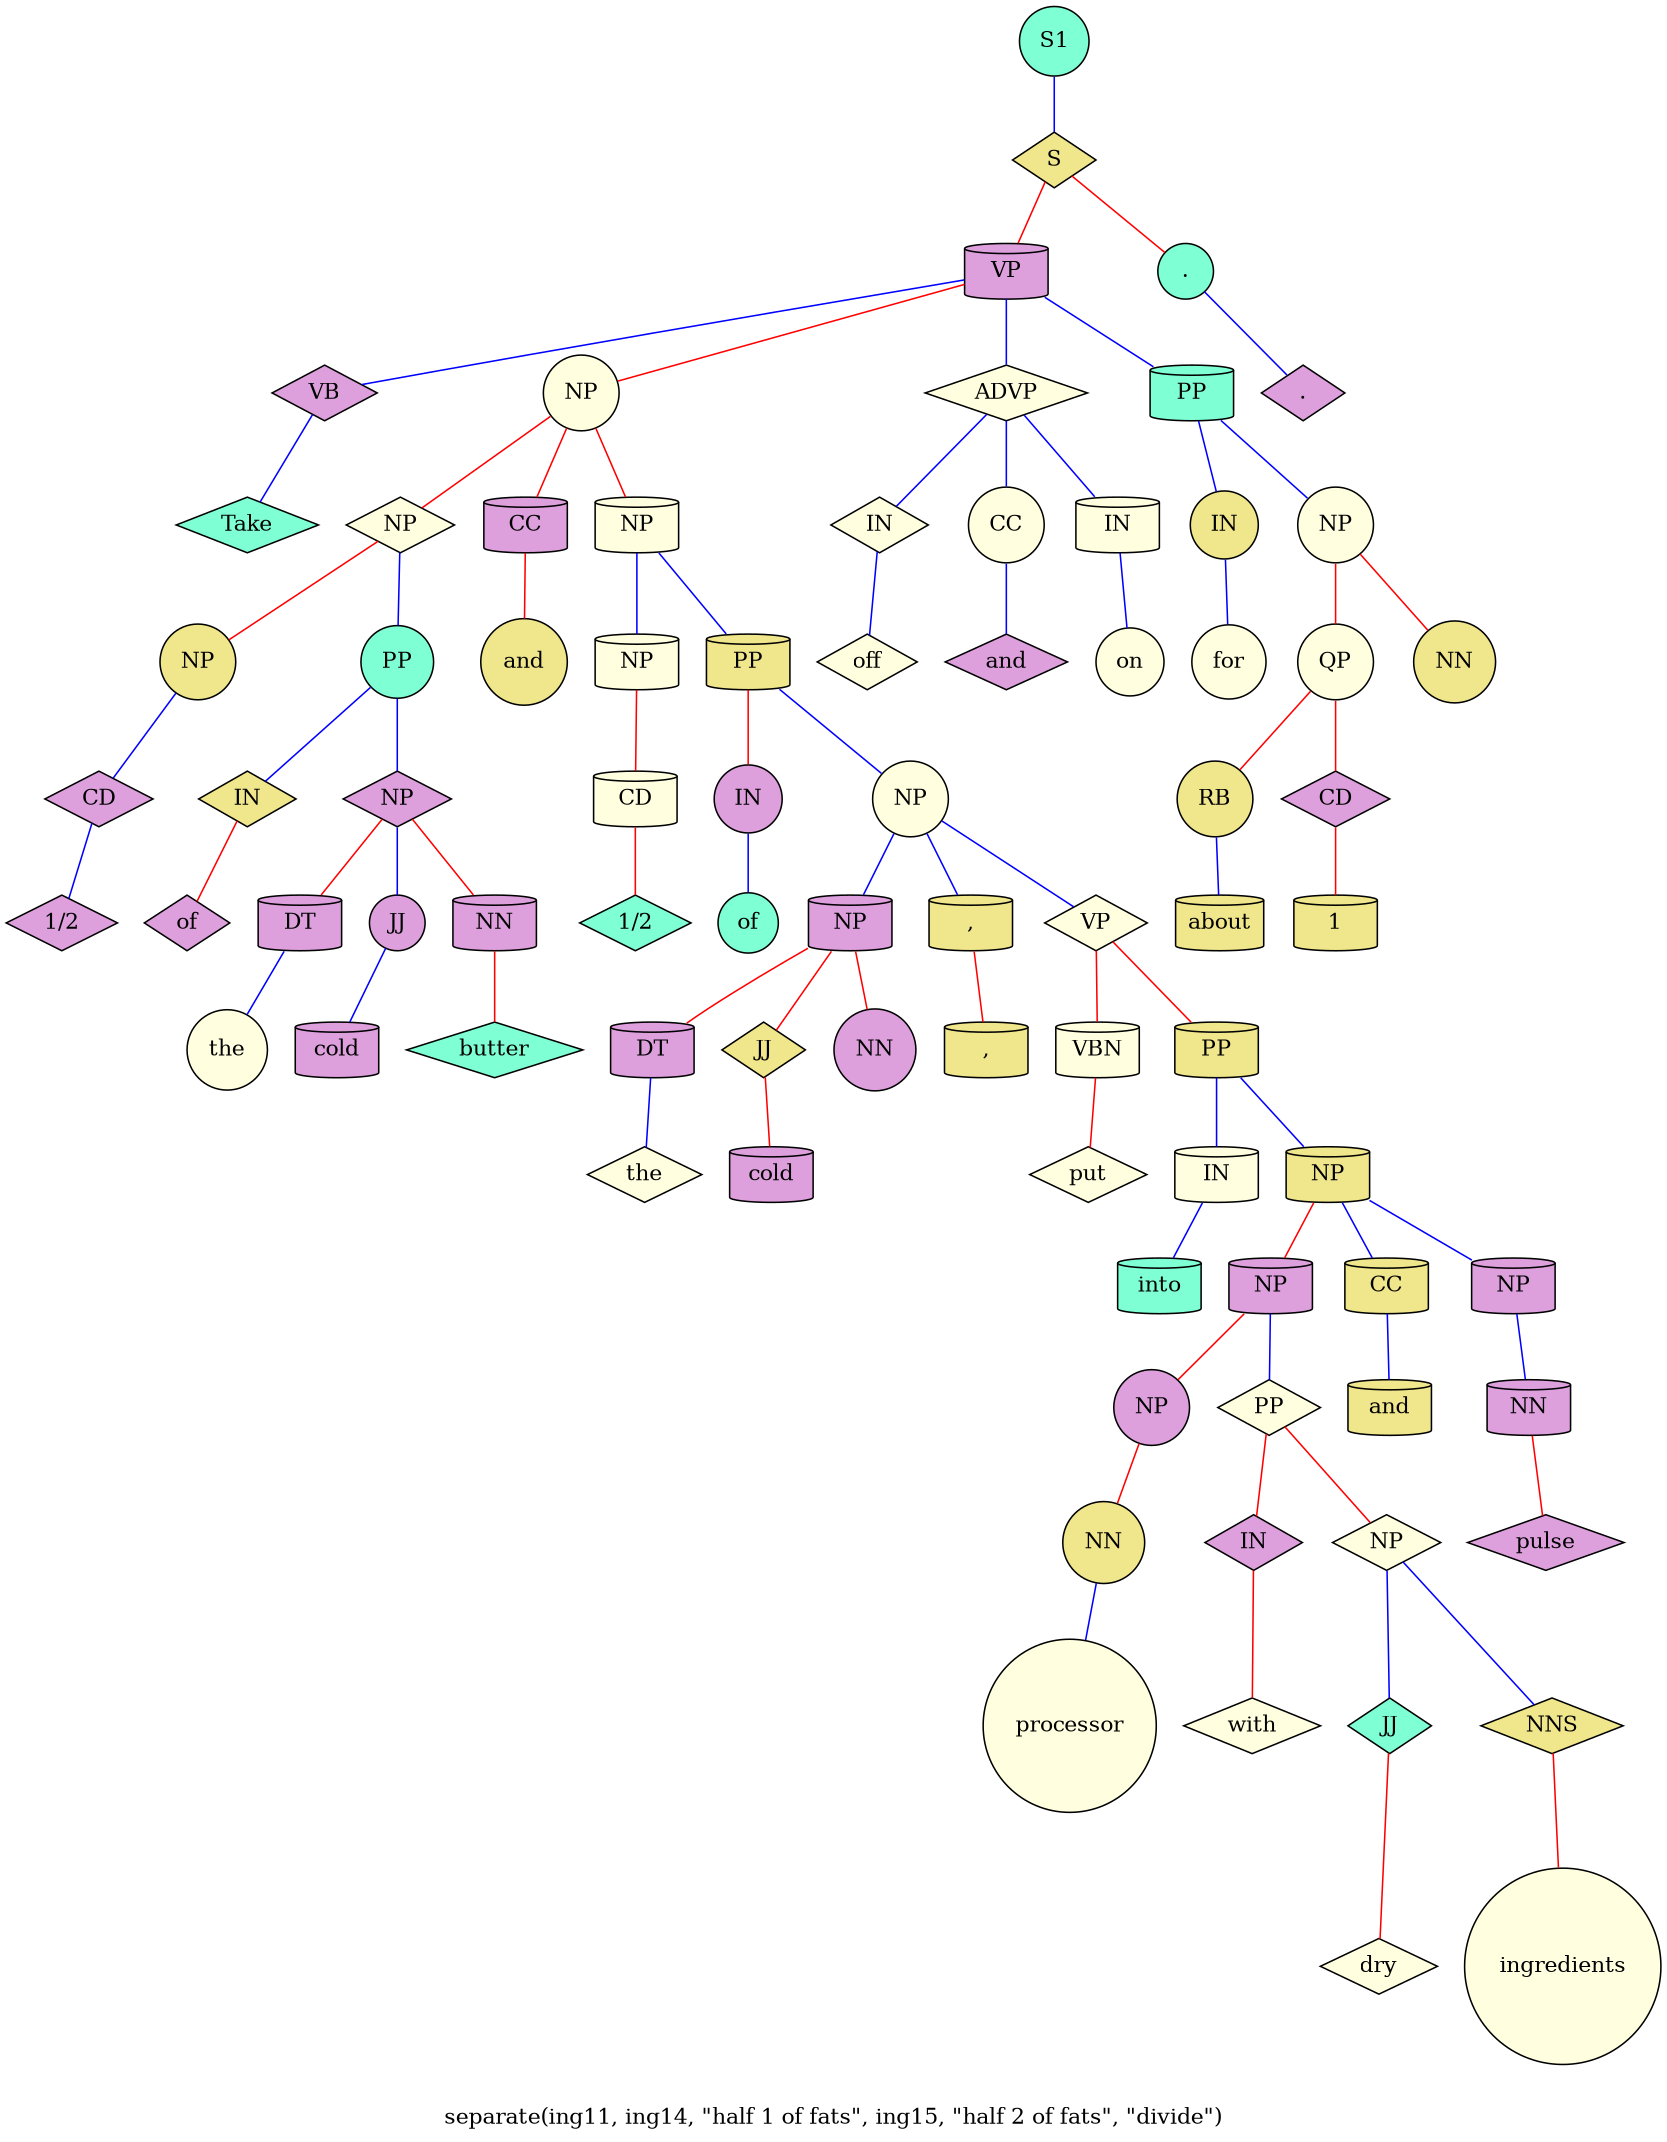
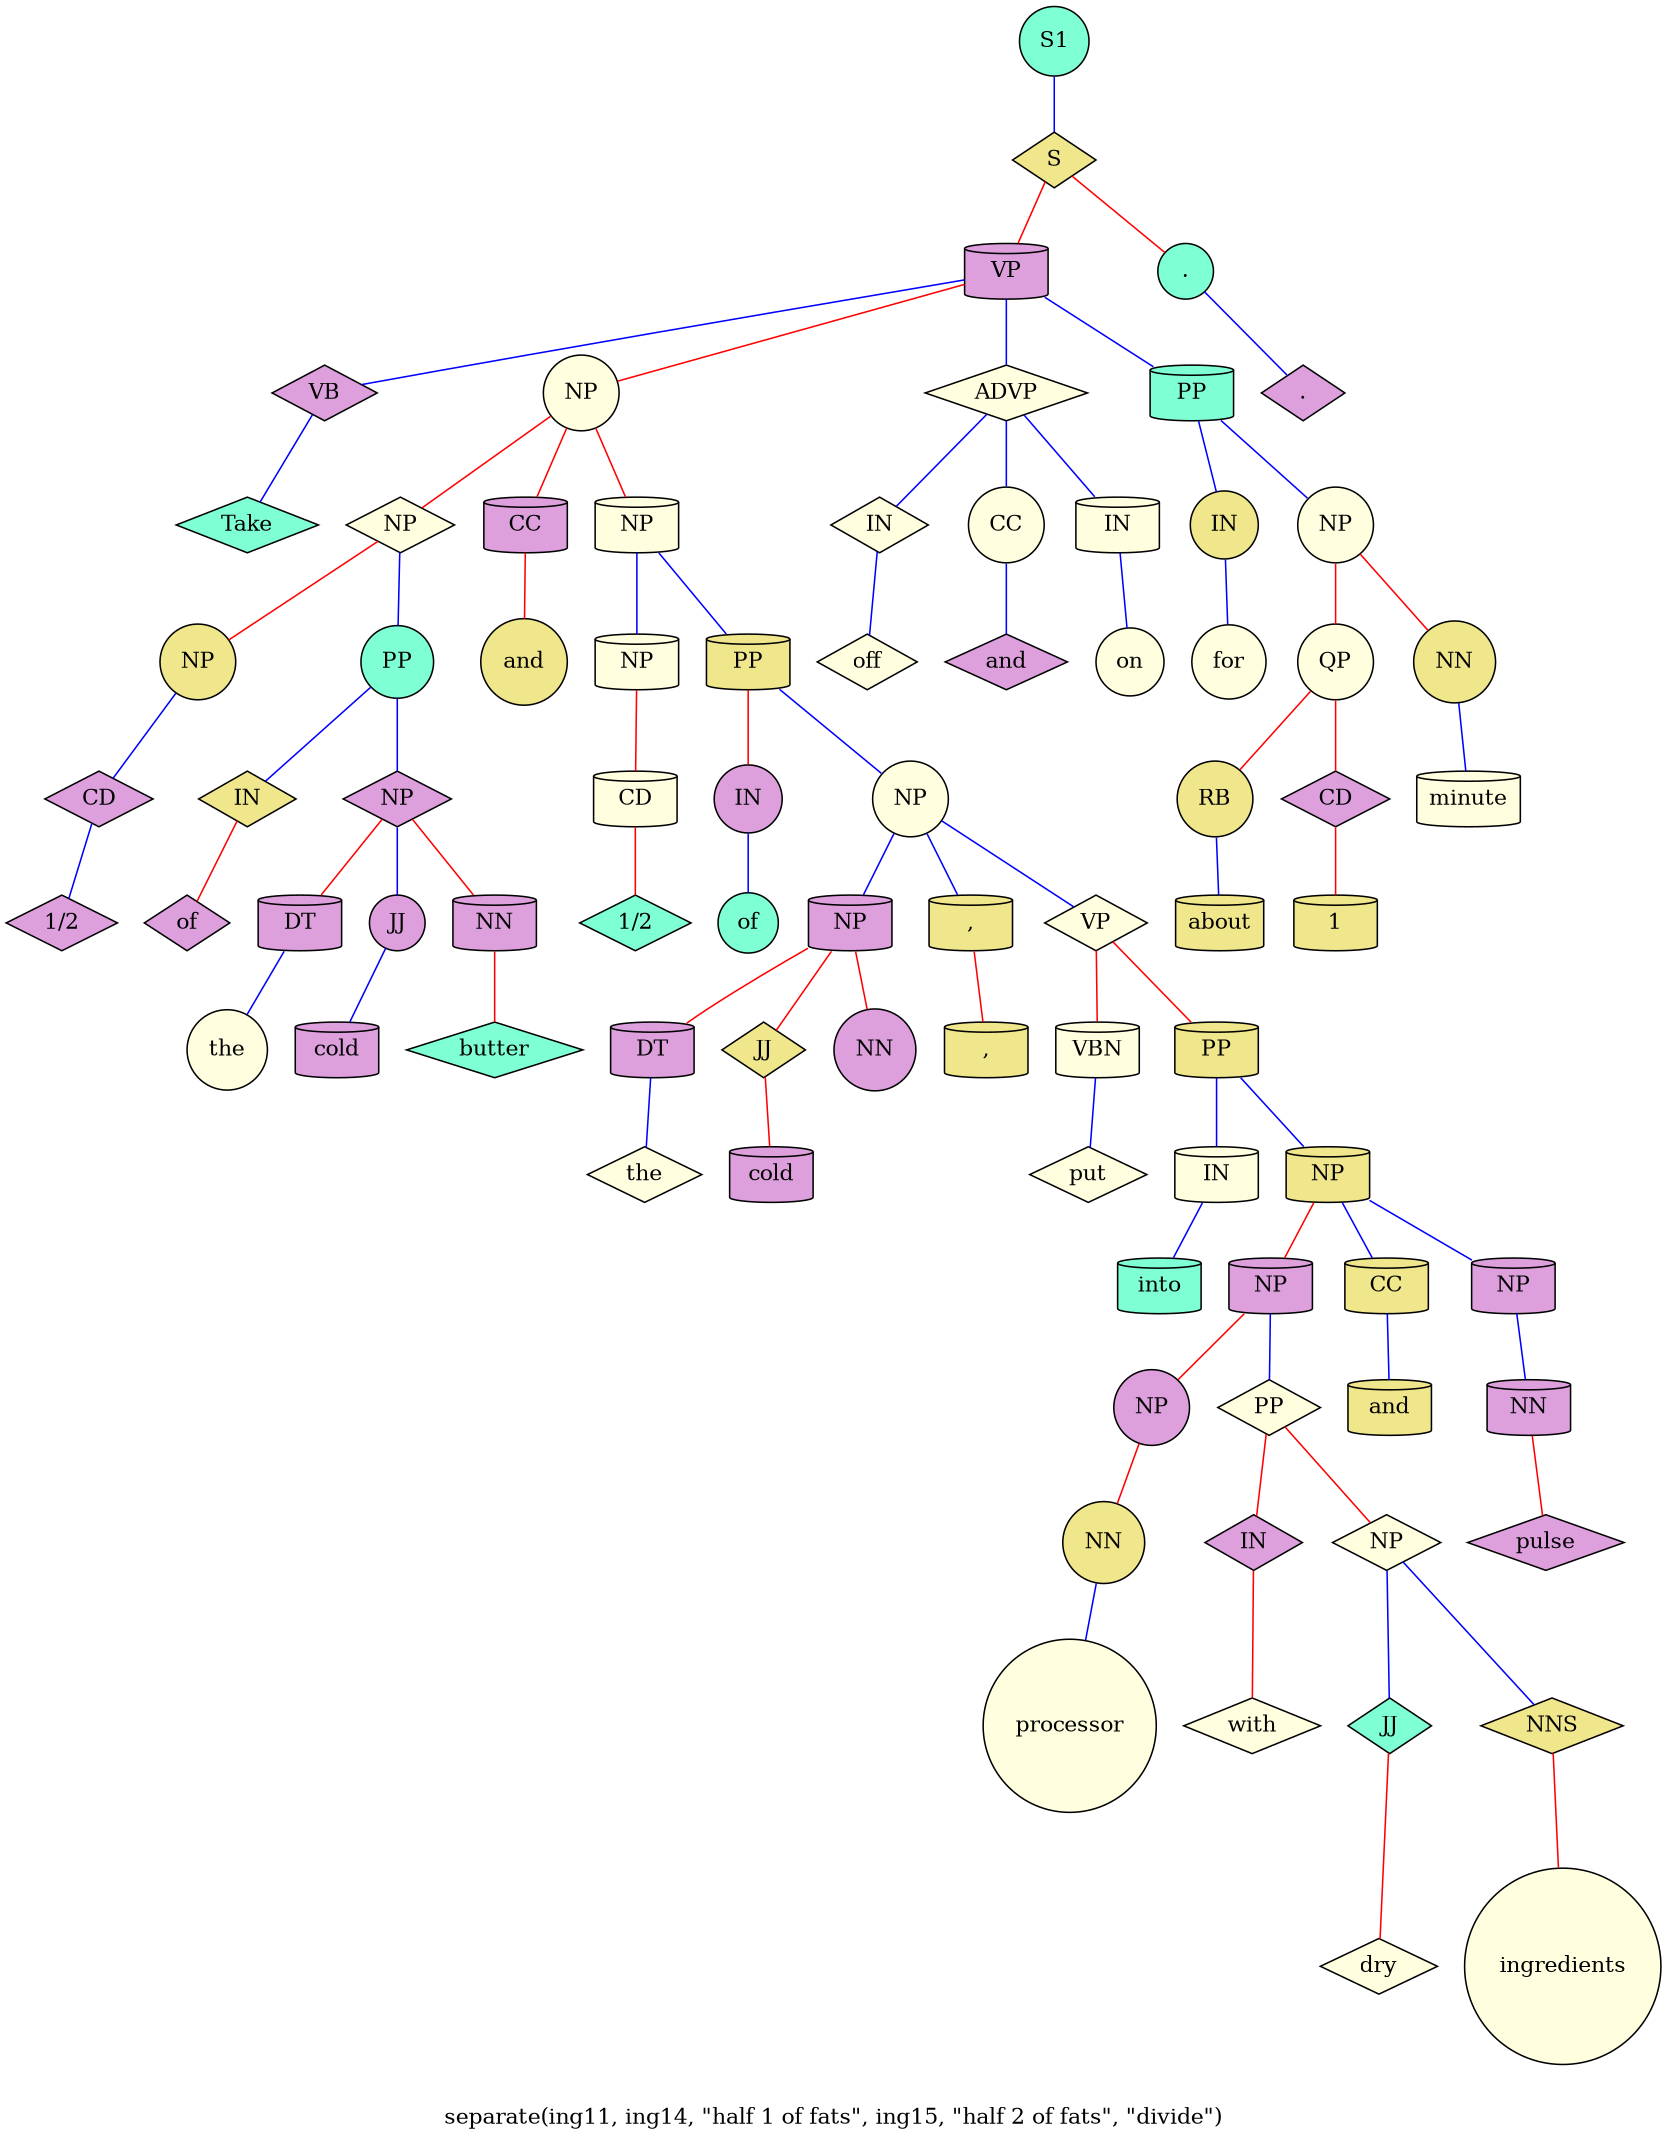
node "minute": added
edge "VBN" -- "put": color red -> blue
